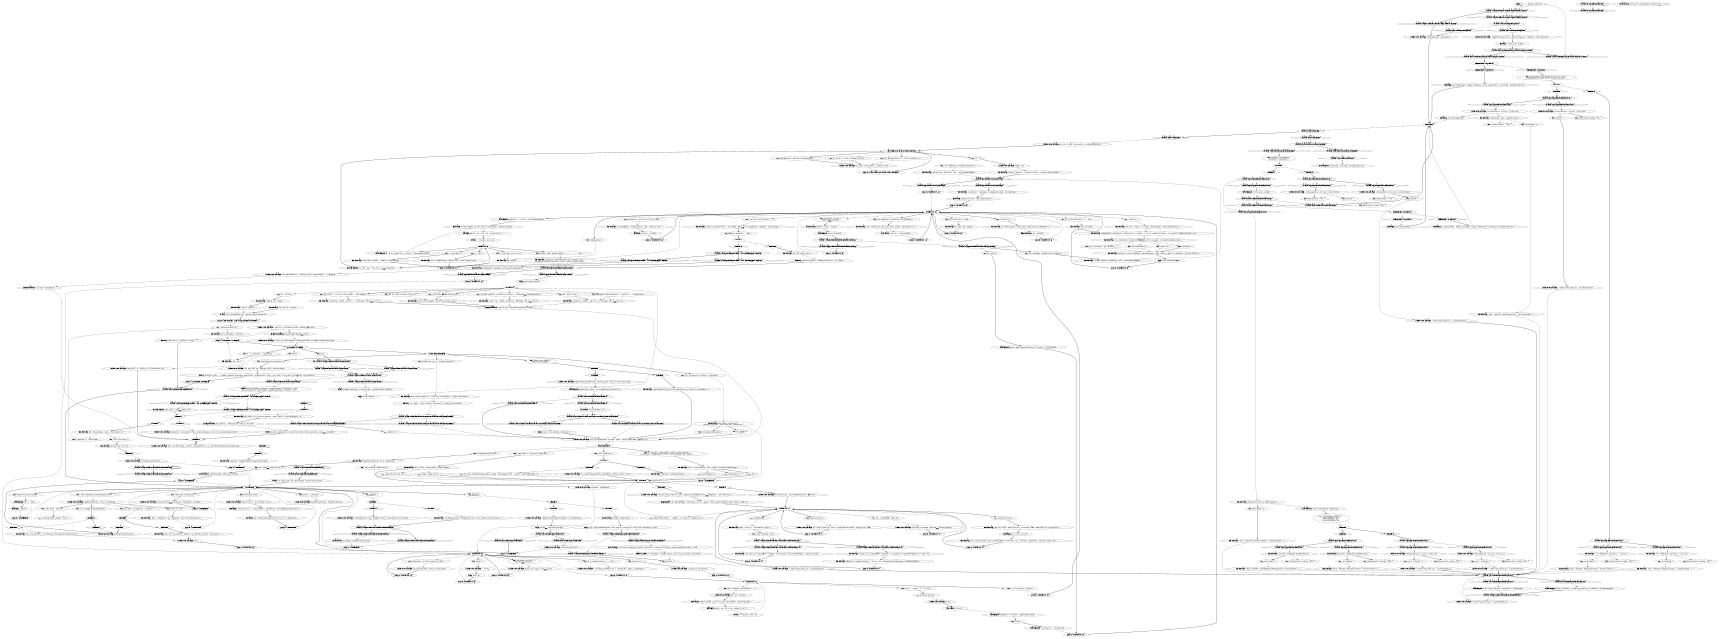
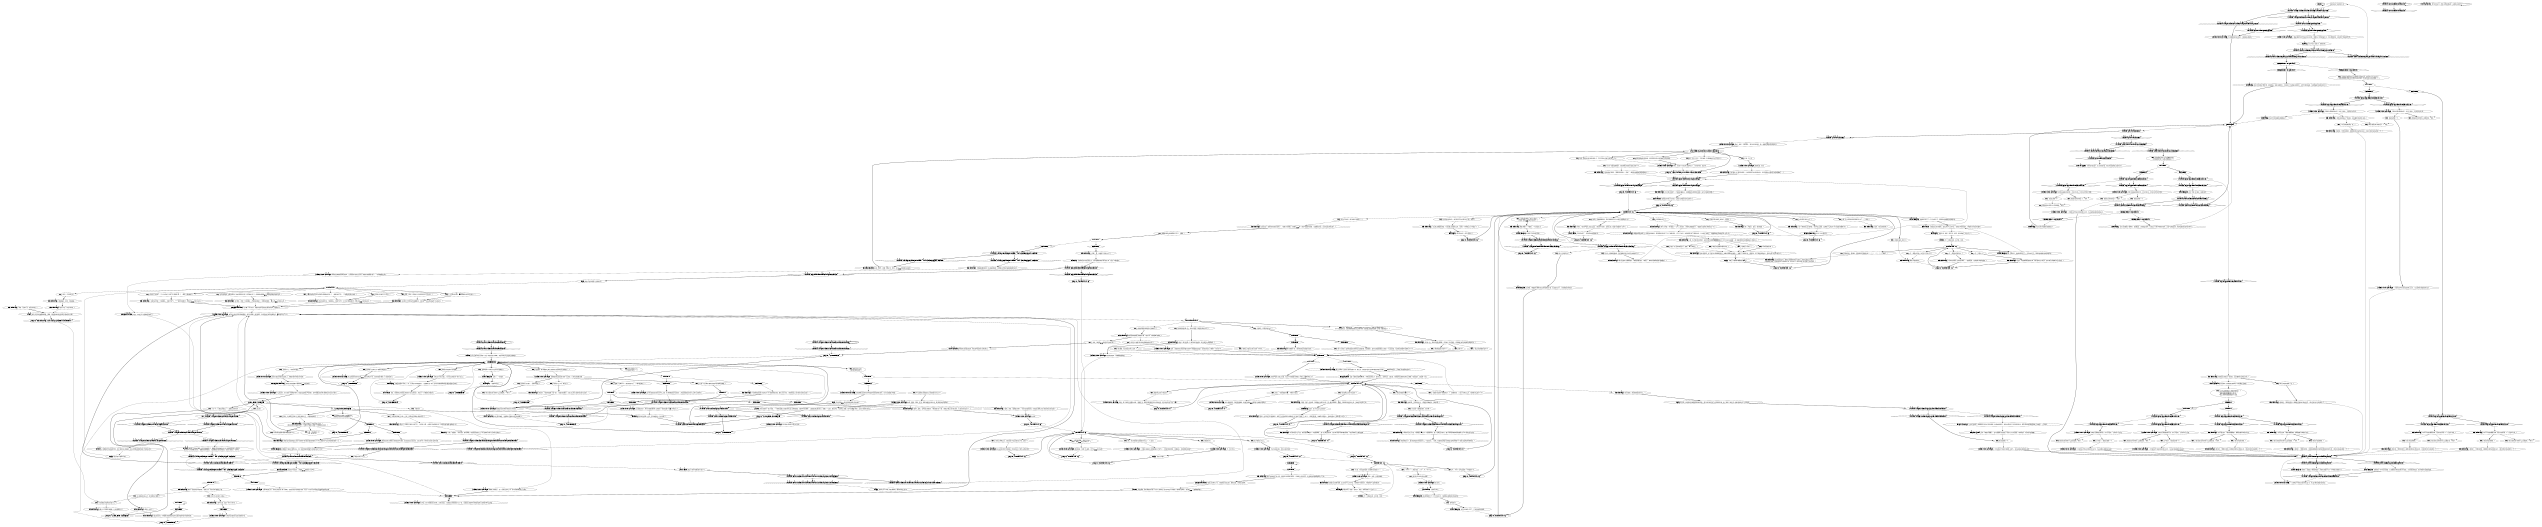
edge "Sunken Motor Carriage: 云朵飘过天空，秋千的阴影像时钟上的指针一样移动着……30分钟过去了。" -> "Perception (Hearing): 铰链在你的重量下嘎吱作响——有些危险。": now "Sunken Motor Carriage: 你坐在破旧生锈的运动场上，周围的世界变得异常安静。" -> "Perception (Hearing): 铰链在你的重量下嘎吱作响——有些危险。"
edge "SWING HUB 2ND PHASE" -> "You: 不知道我身后城里的人们都在做些什么……": now "SWING HUB 2ND PHASE" -> "Rhetoric: 看来也许还要一会儿。是时候提出一个好议题了。"
